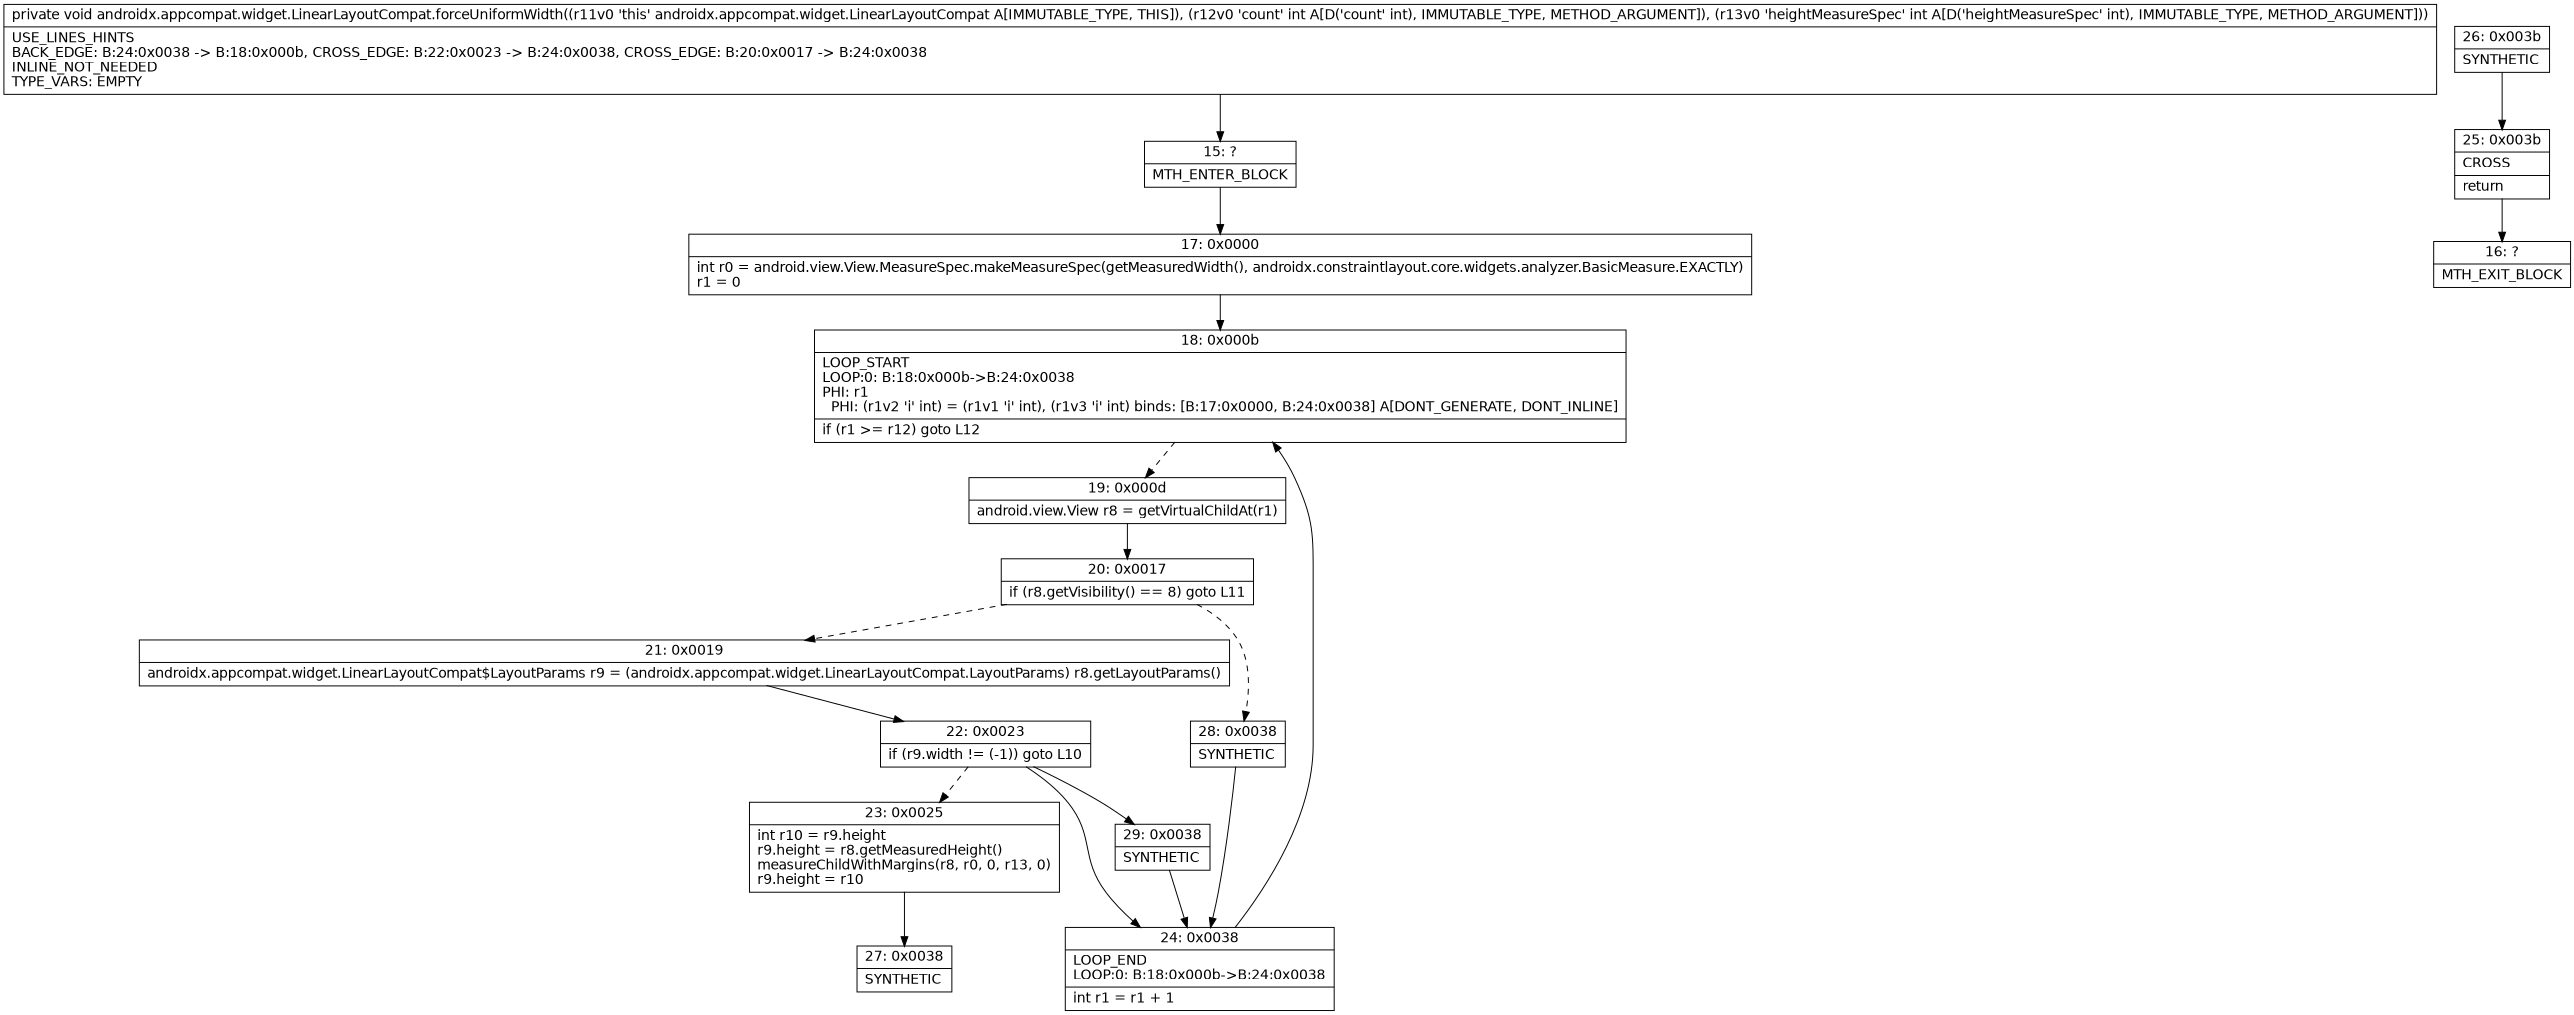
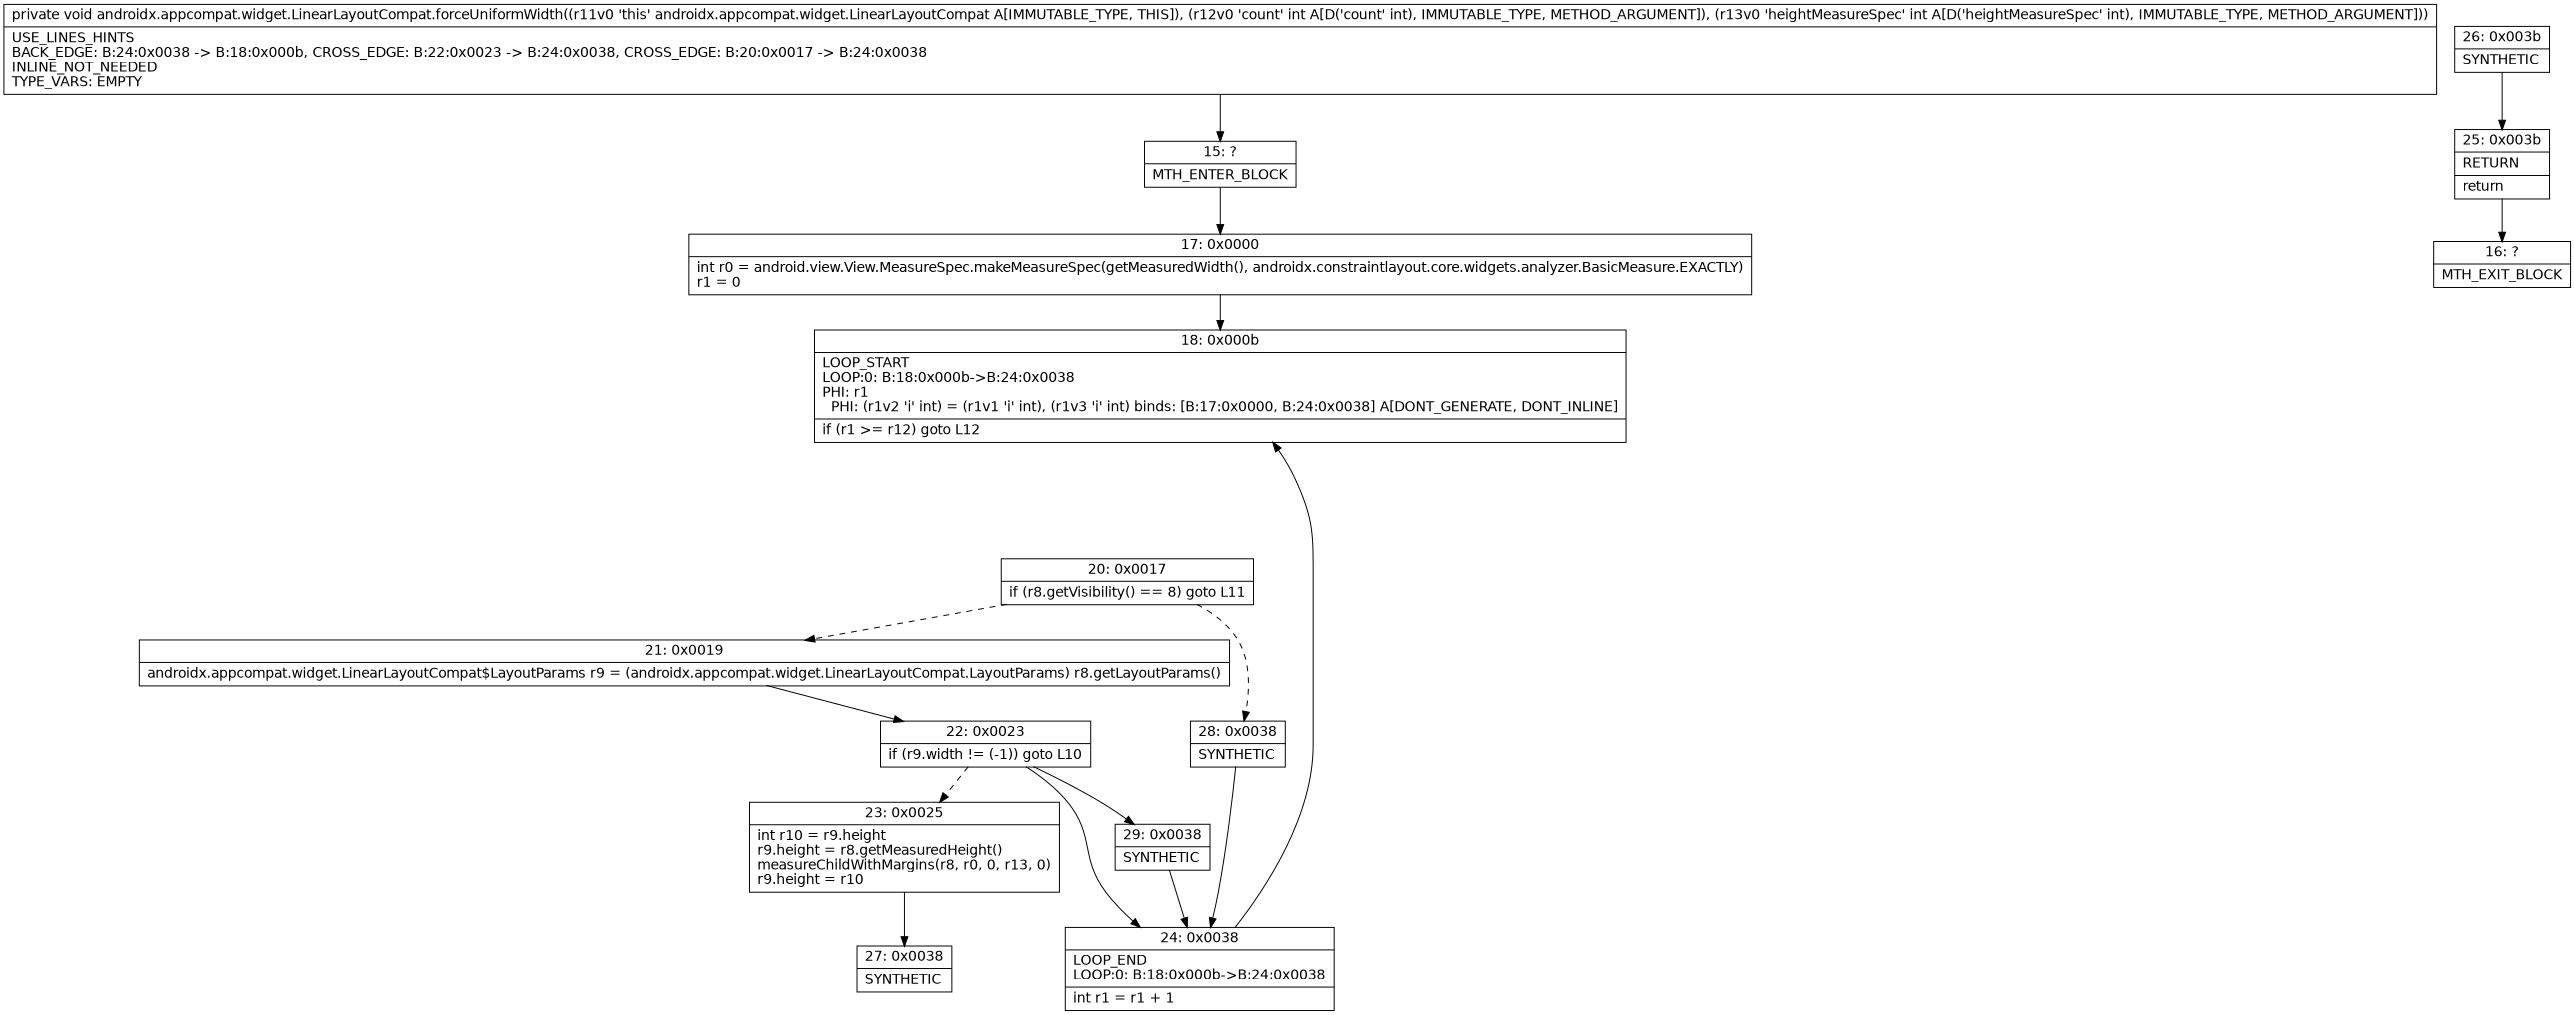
node "25: 0x003b": text "CROSS" -> "RETURN"
node "19: 0x000d": removed
